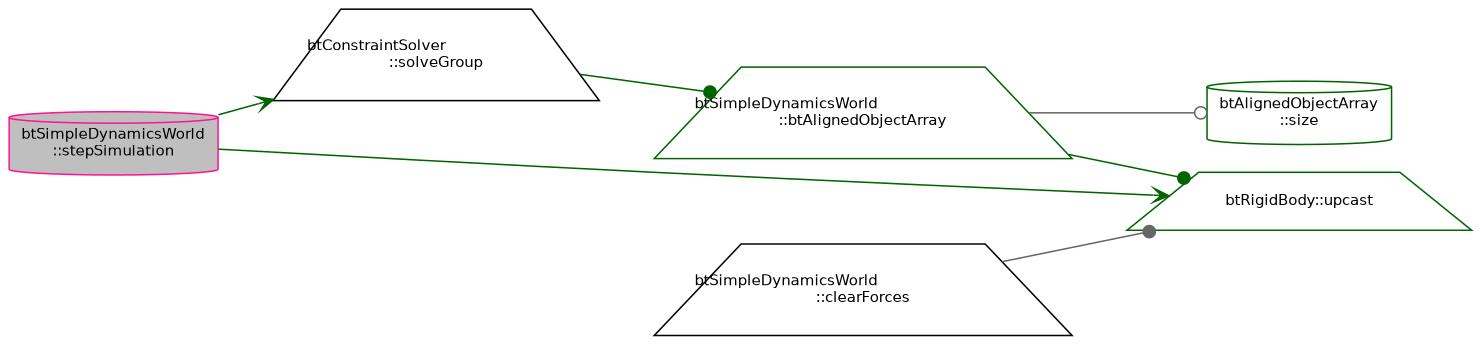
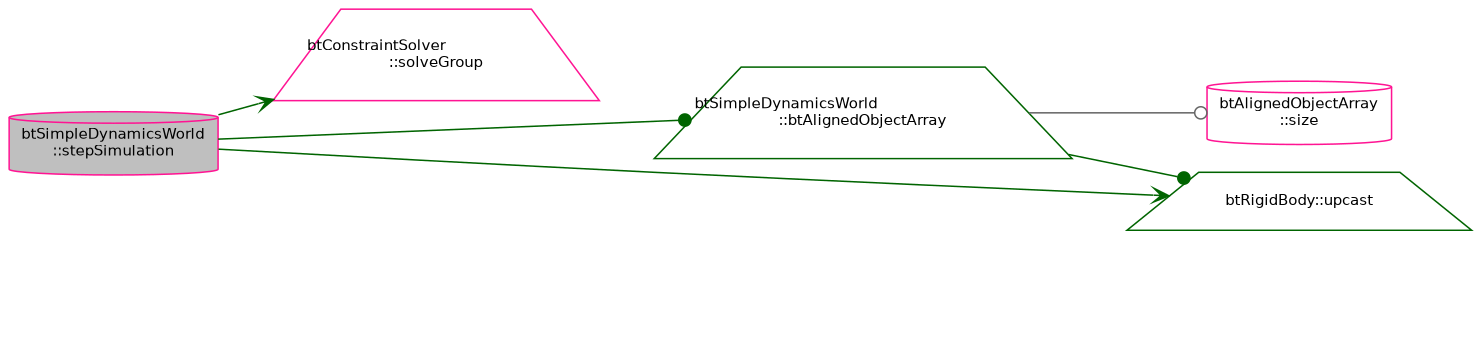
node "btConstraintSolver ::solveGroup": color black -> deeppink
edge "btConstraintSolver ::solveGroup" -> "btSimpleDynamicsWorld ::btAlignedObjectArray": now "btSimpleDynamicsWorld ::stepSimulation" -> "btSimpleDynamicsWorld ::btAlignedObjectArray"
node "btAlignedObjectArray ::size": color darkgreen -> deeppink
node "btSimpleDynamicsWorld ::clearForces": removed
